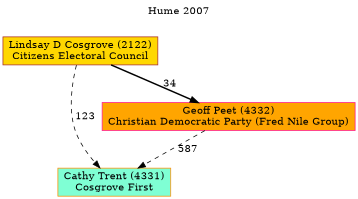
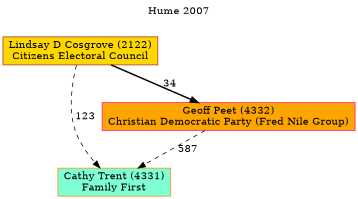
node "Cathy Trent (4331) Cosgrove First": label "Cathy Trent (4331) Cosgrove First" -> "Cathy Trent (4331) Family First"
